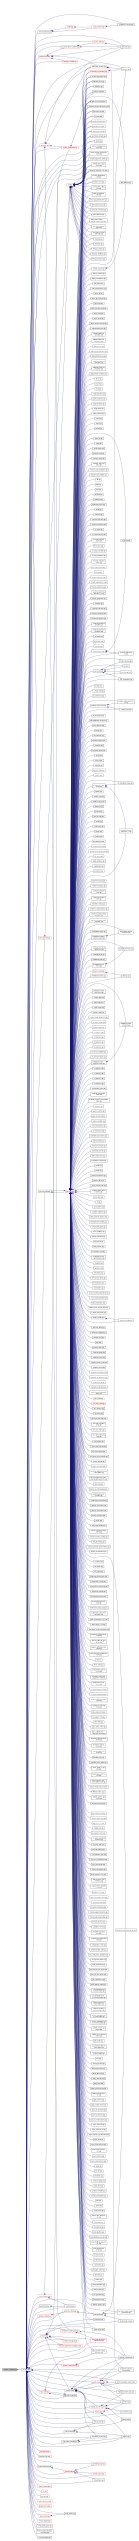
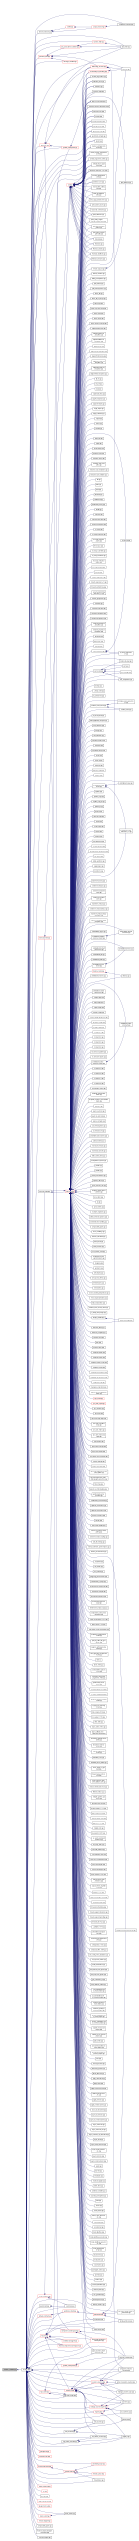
node "receive_buffer_1733.cpp": added
